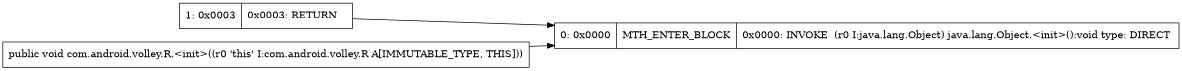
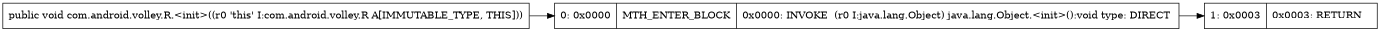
edge "1: 0x0003" -> "0: 0x0000": reversed
